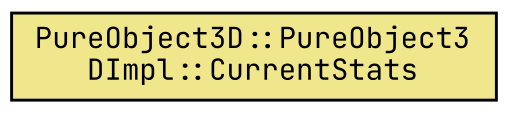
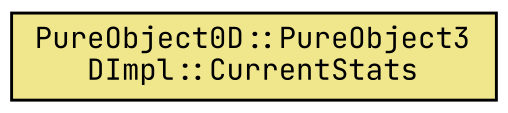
node "PureObject3D::PureObject3 DImpl::CurrentStats": label "PureObject3D::PureObject3 DImpl::CurrentStats" -> "PureObject0D::PureObject3 DImpl::CurrentStats"
